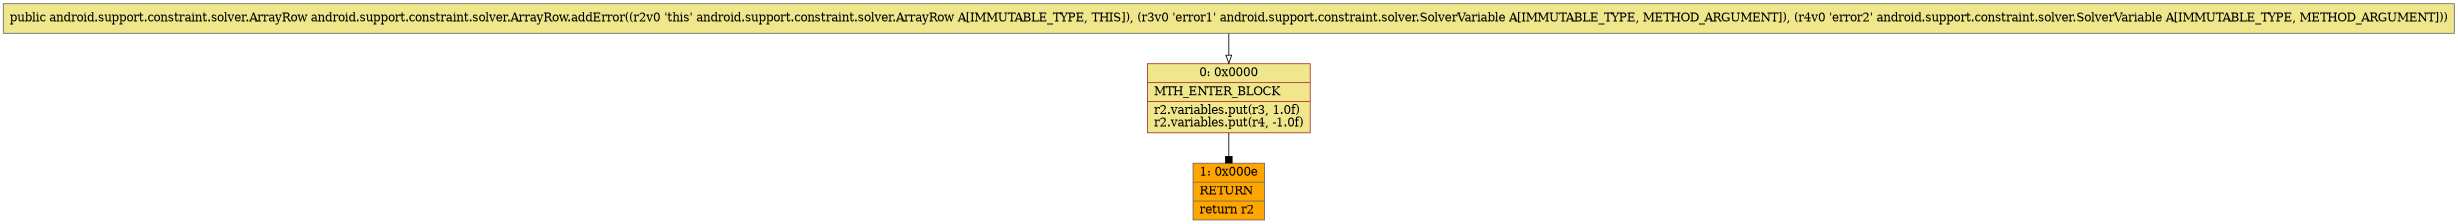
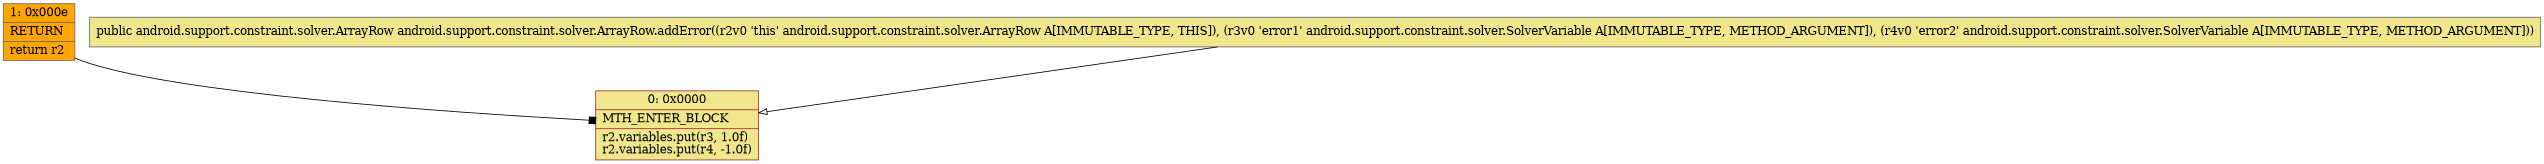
edge "0: 0x0000" -> "1: 0x000e": reversed
